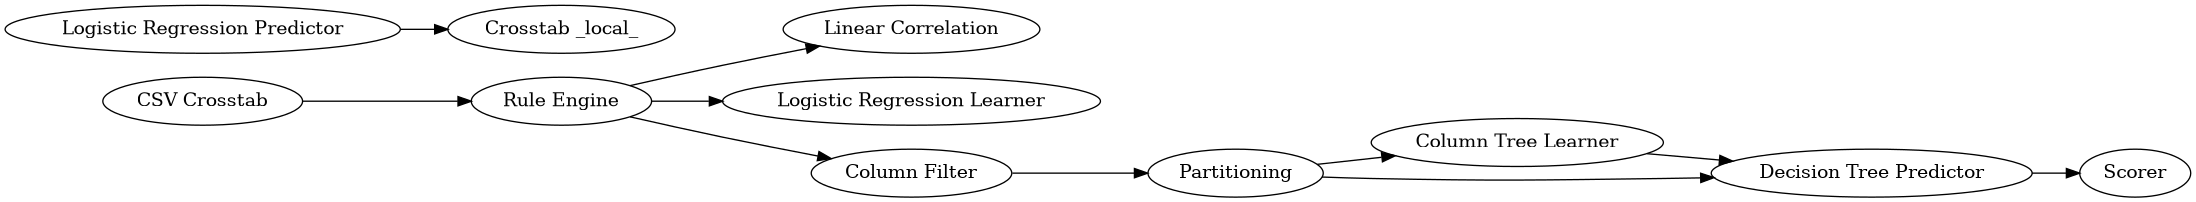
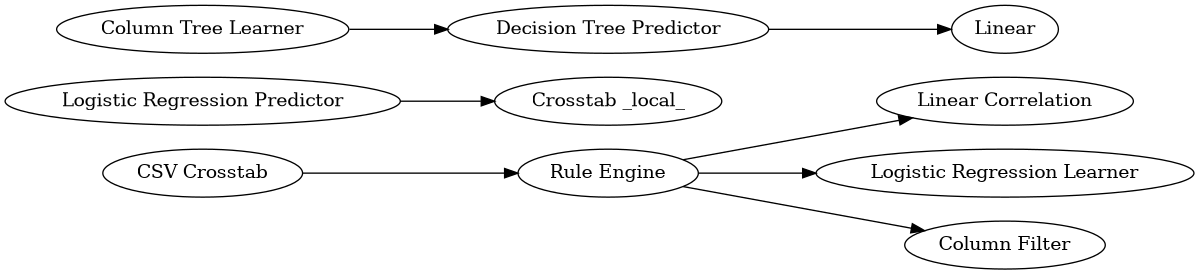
node "Partitioning": removed
node "Scorer": label "Scorer" -> "Linear"
